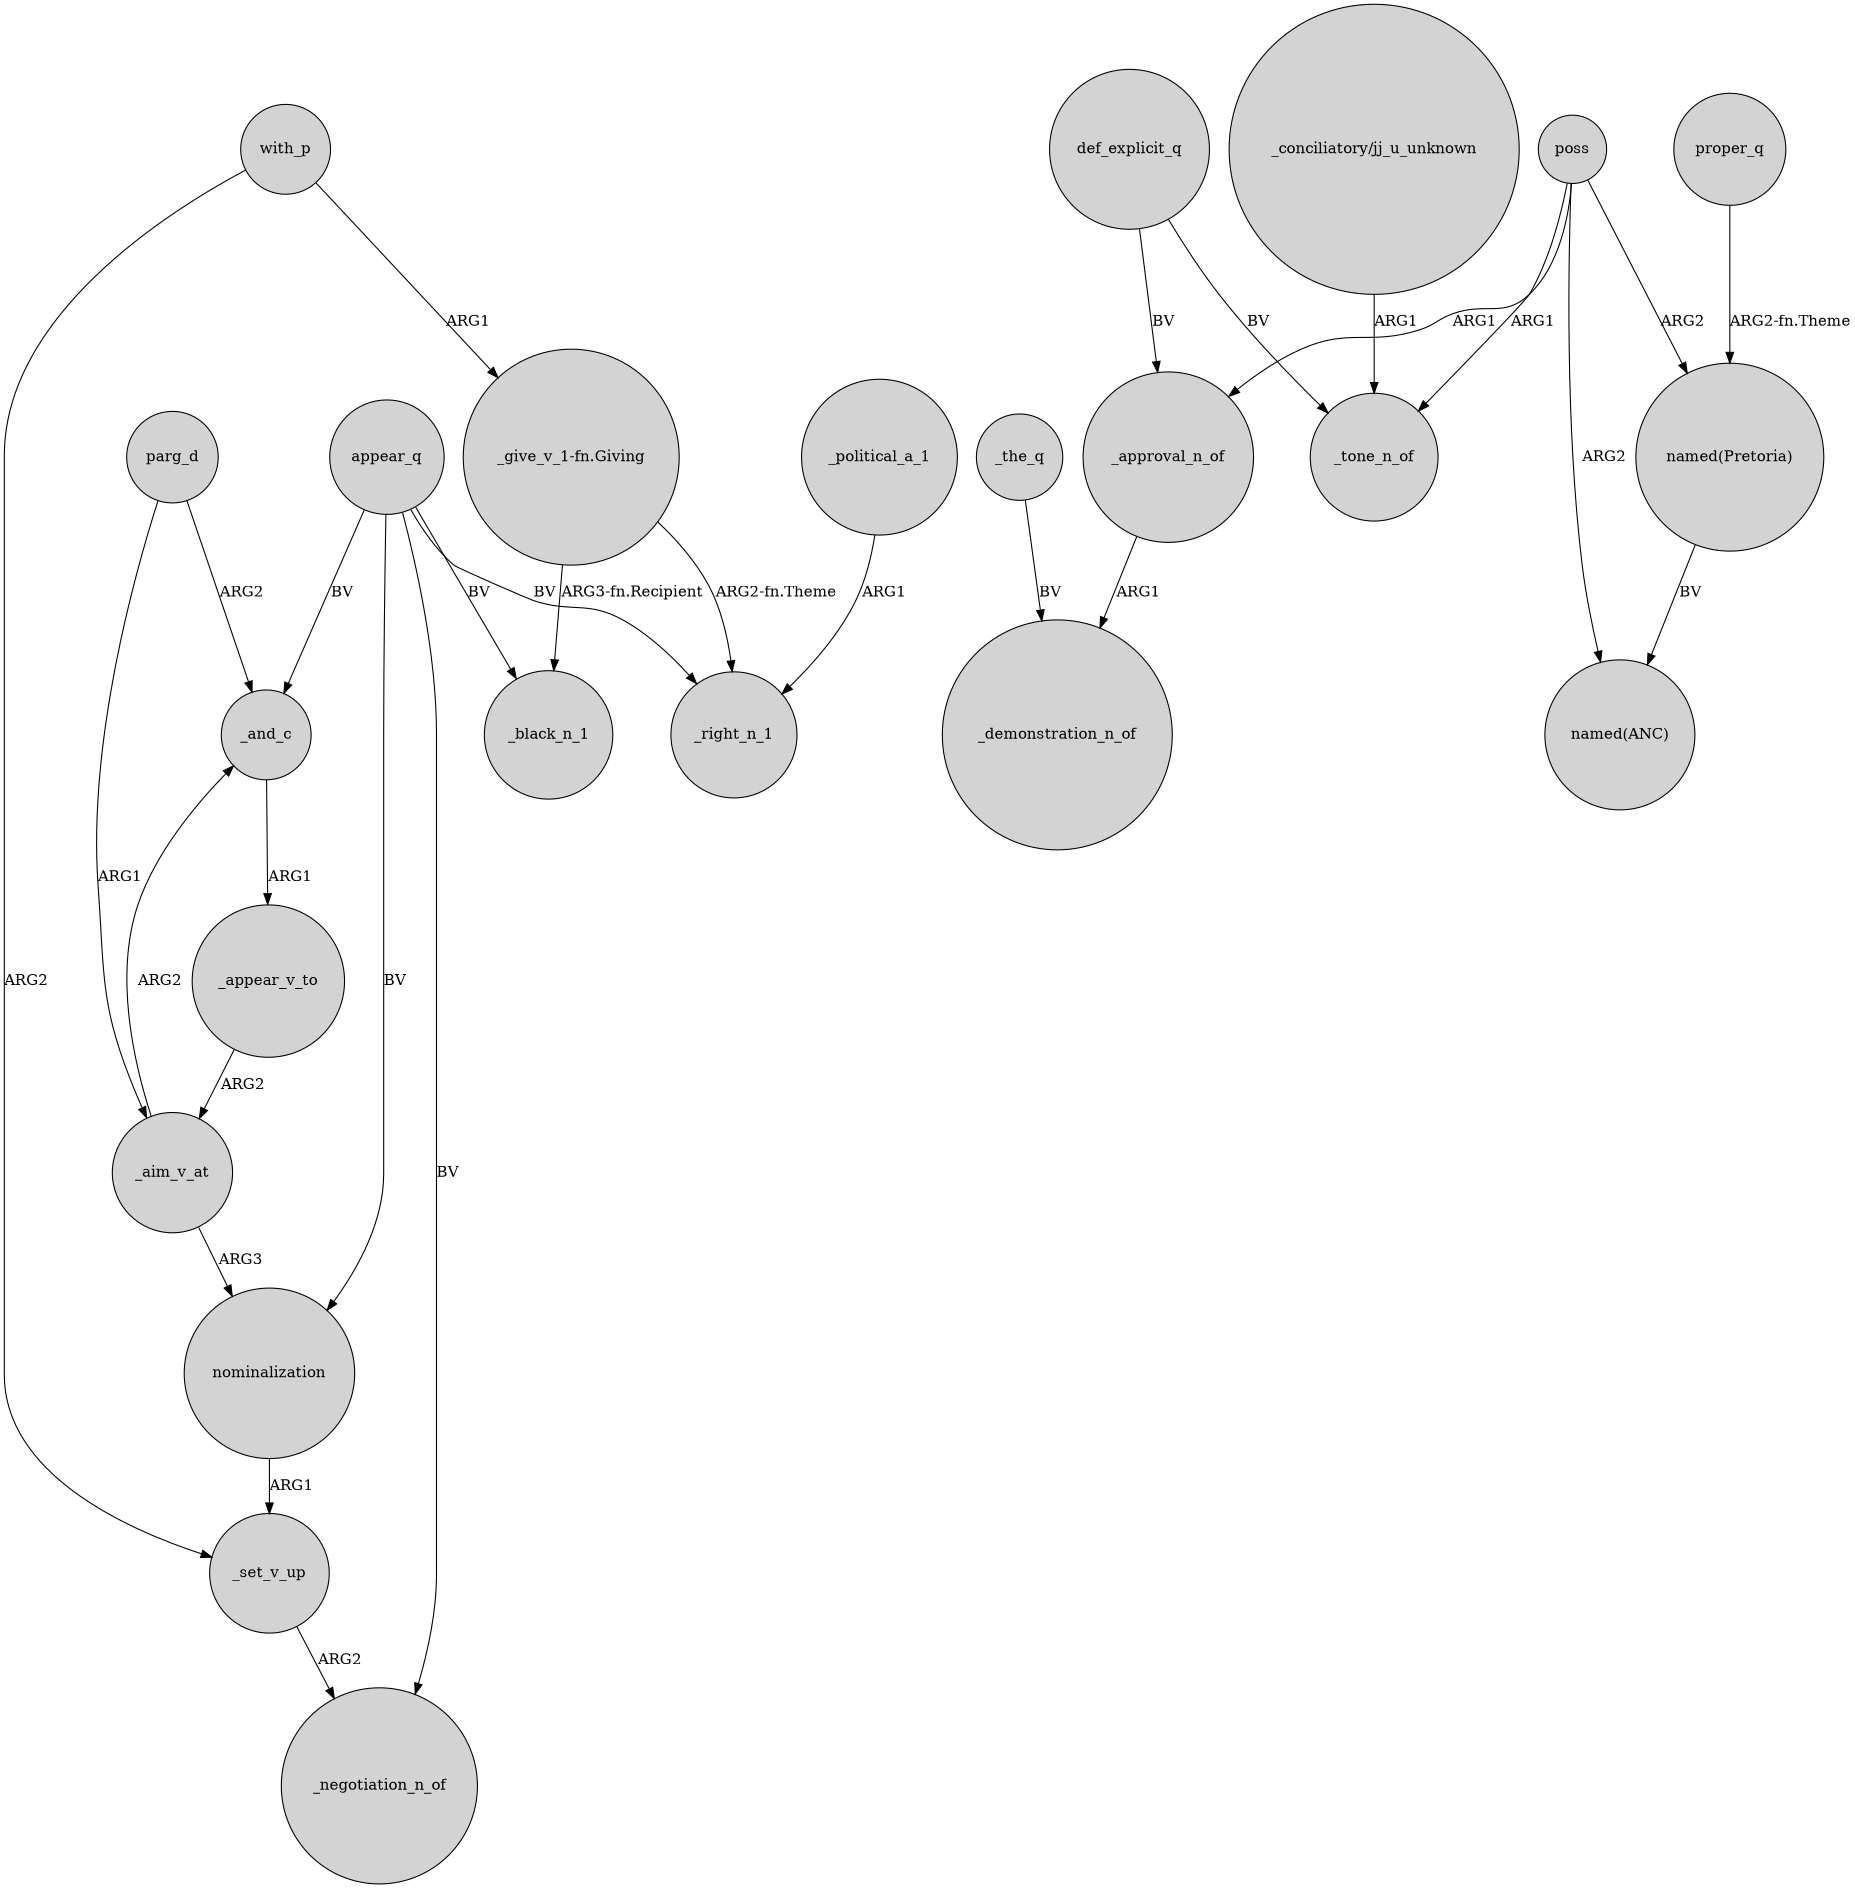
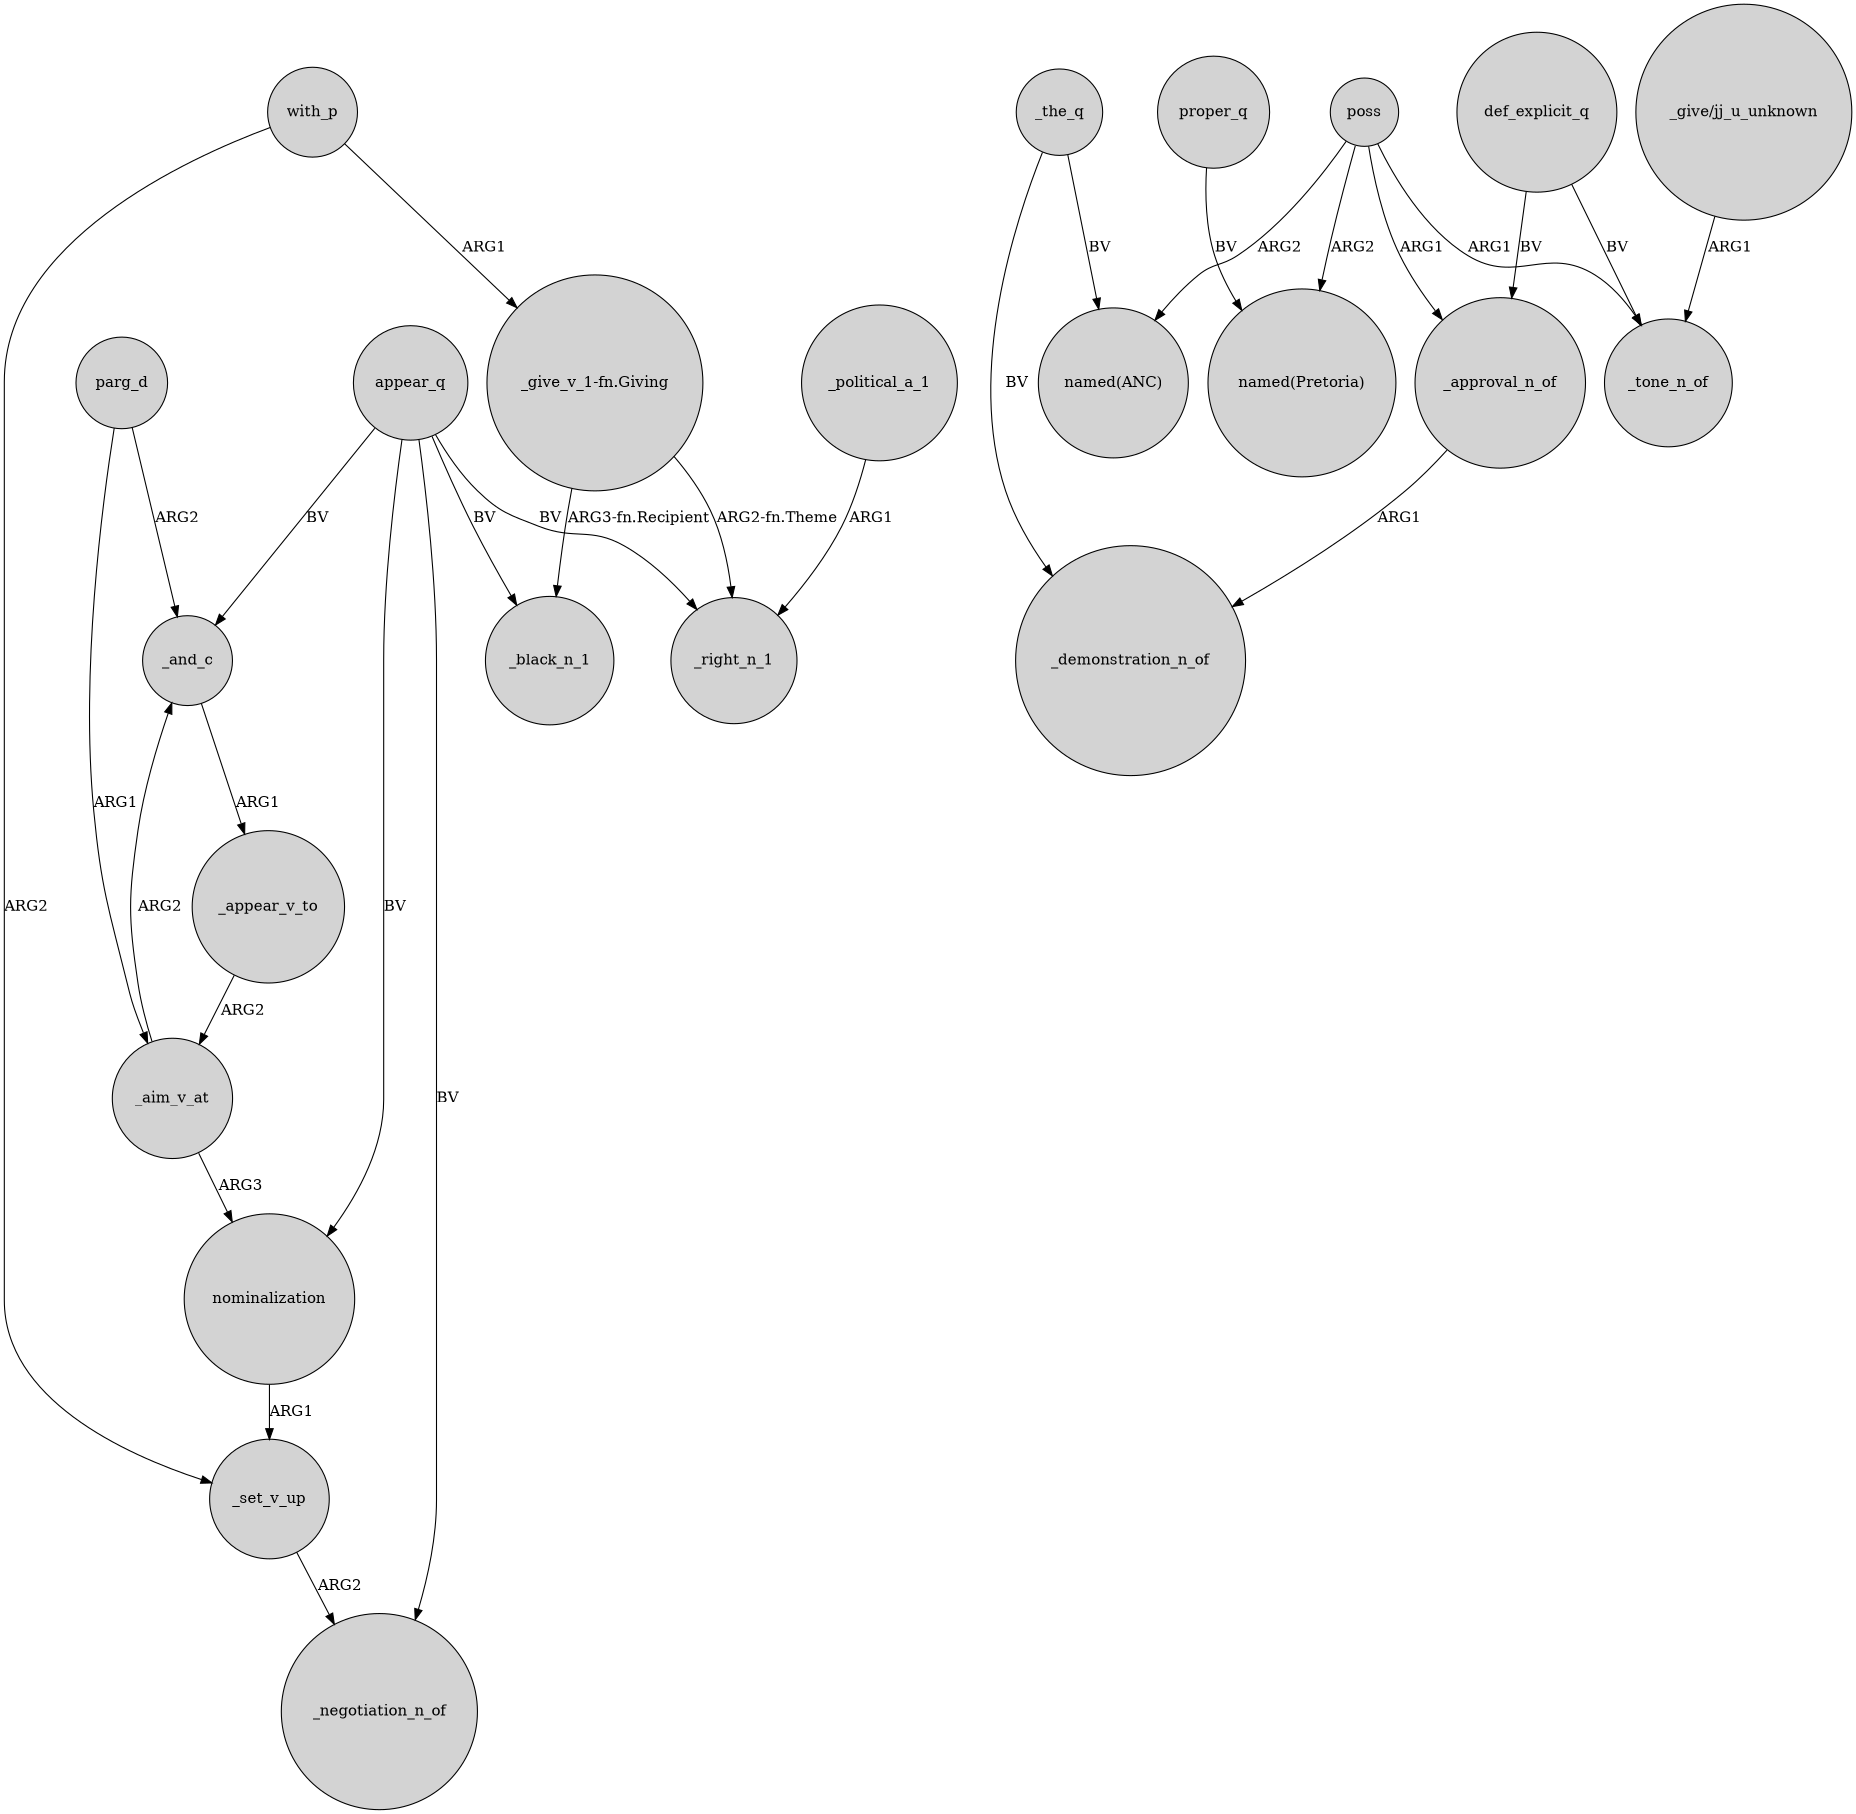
node "_conciliatory/jj_u_unknown": label "_conciliatory/jj_u_unknown" -> "_give/jj_u_unknown"
edge "proper_q" -> "named(Pretoria)": label "ARG2-fn.Theme" -> "BV"
edge "named(Pretoria)" -> "named(ANC)": now "_the_q" -> "named(ANC)"
